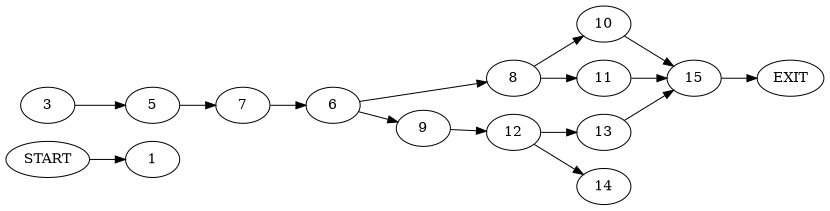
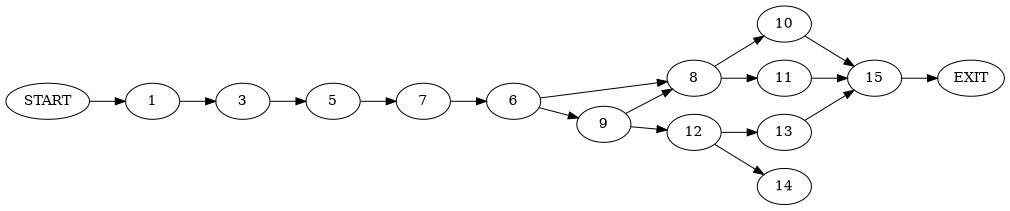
edge "1" -> "3": added
edge "9" -> "8": added
